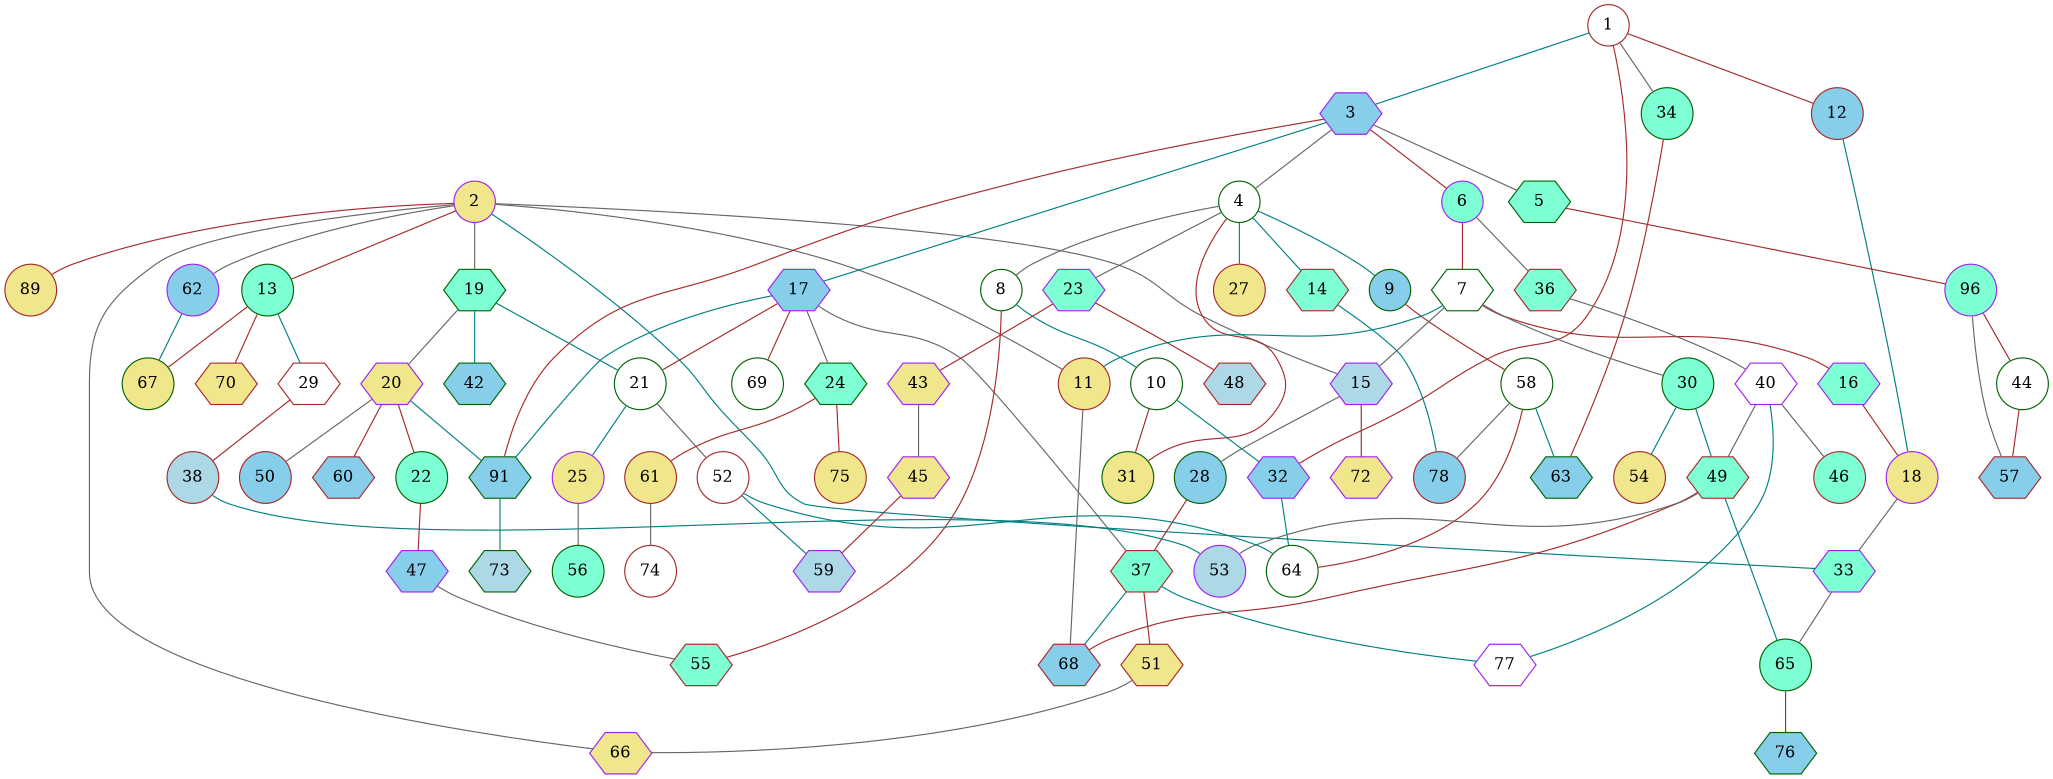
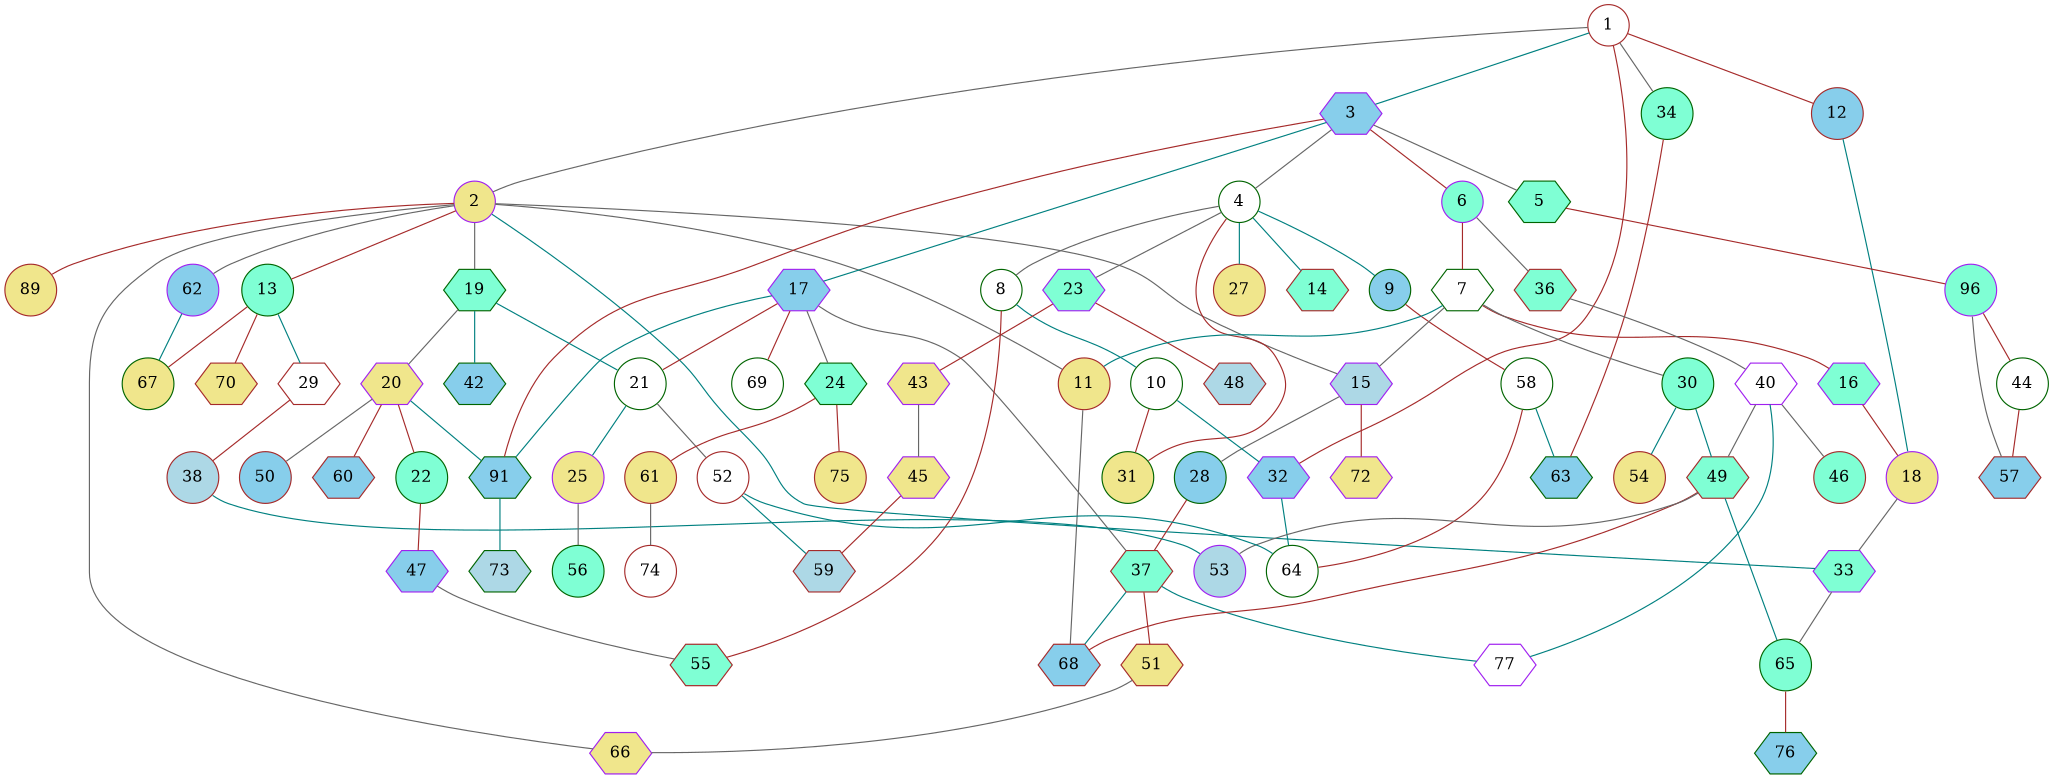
edge "1" -- "2": added
node "78": removed
node "59": color purple -> brown
